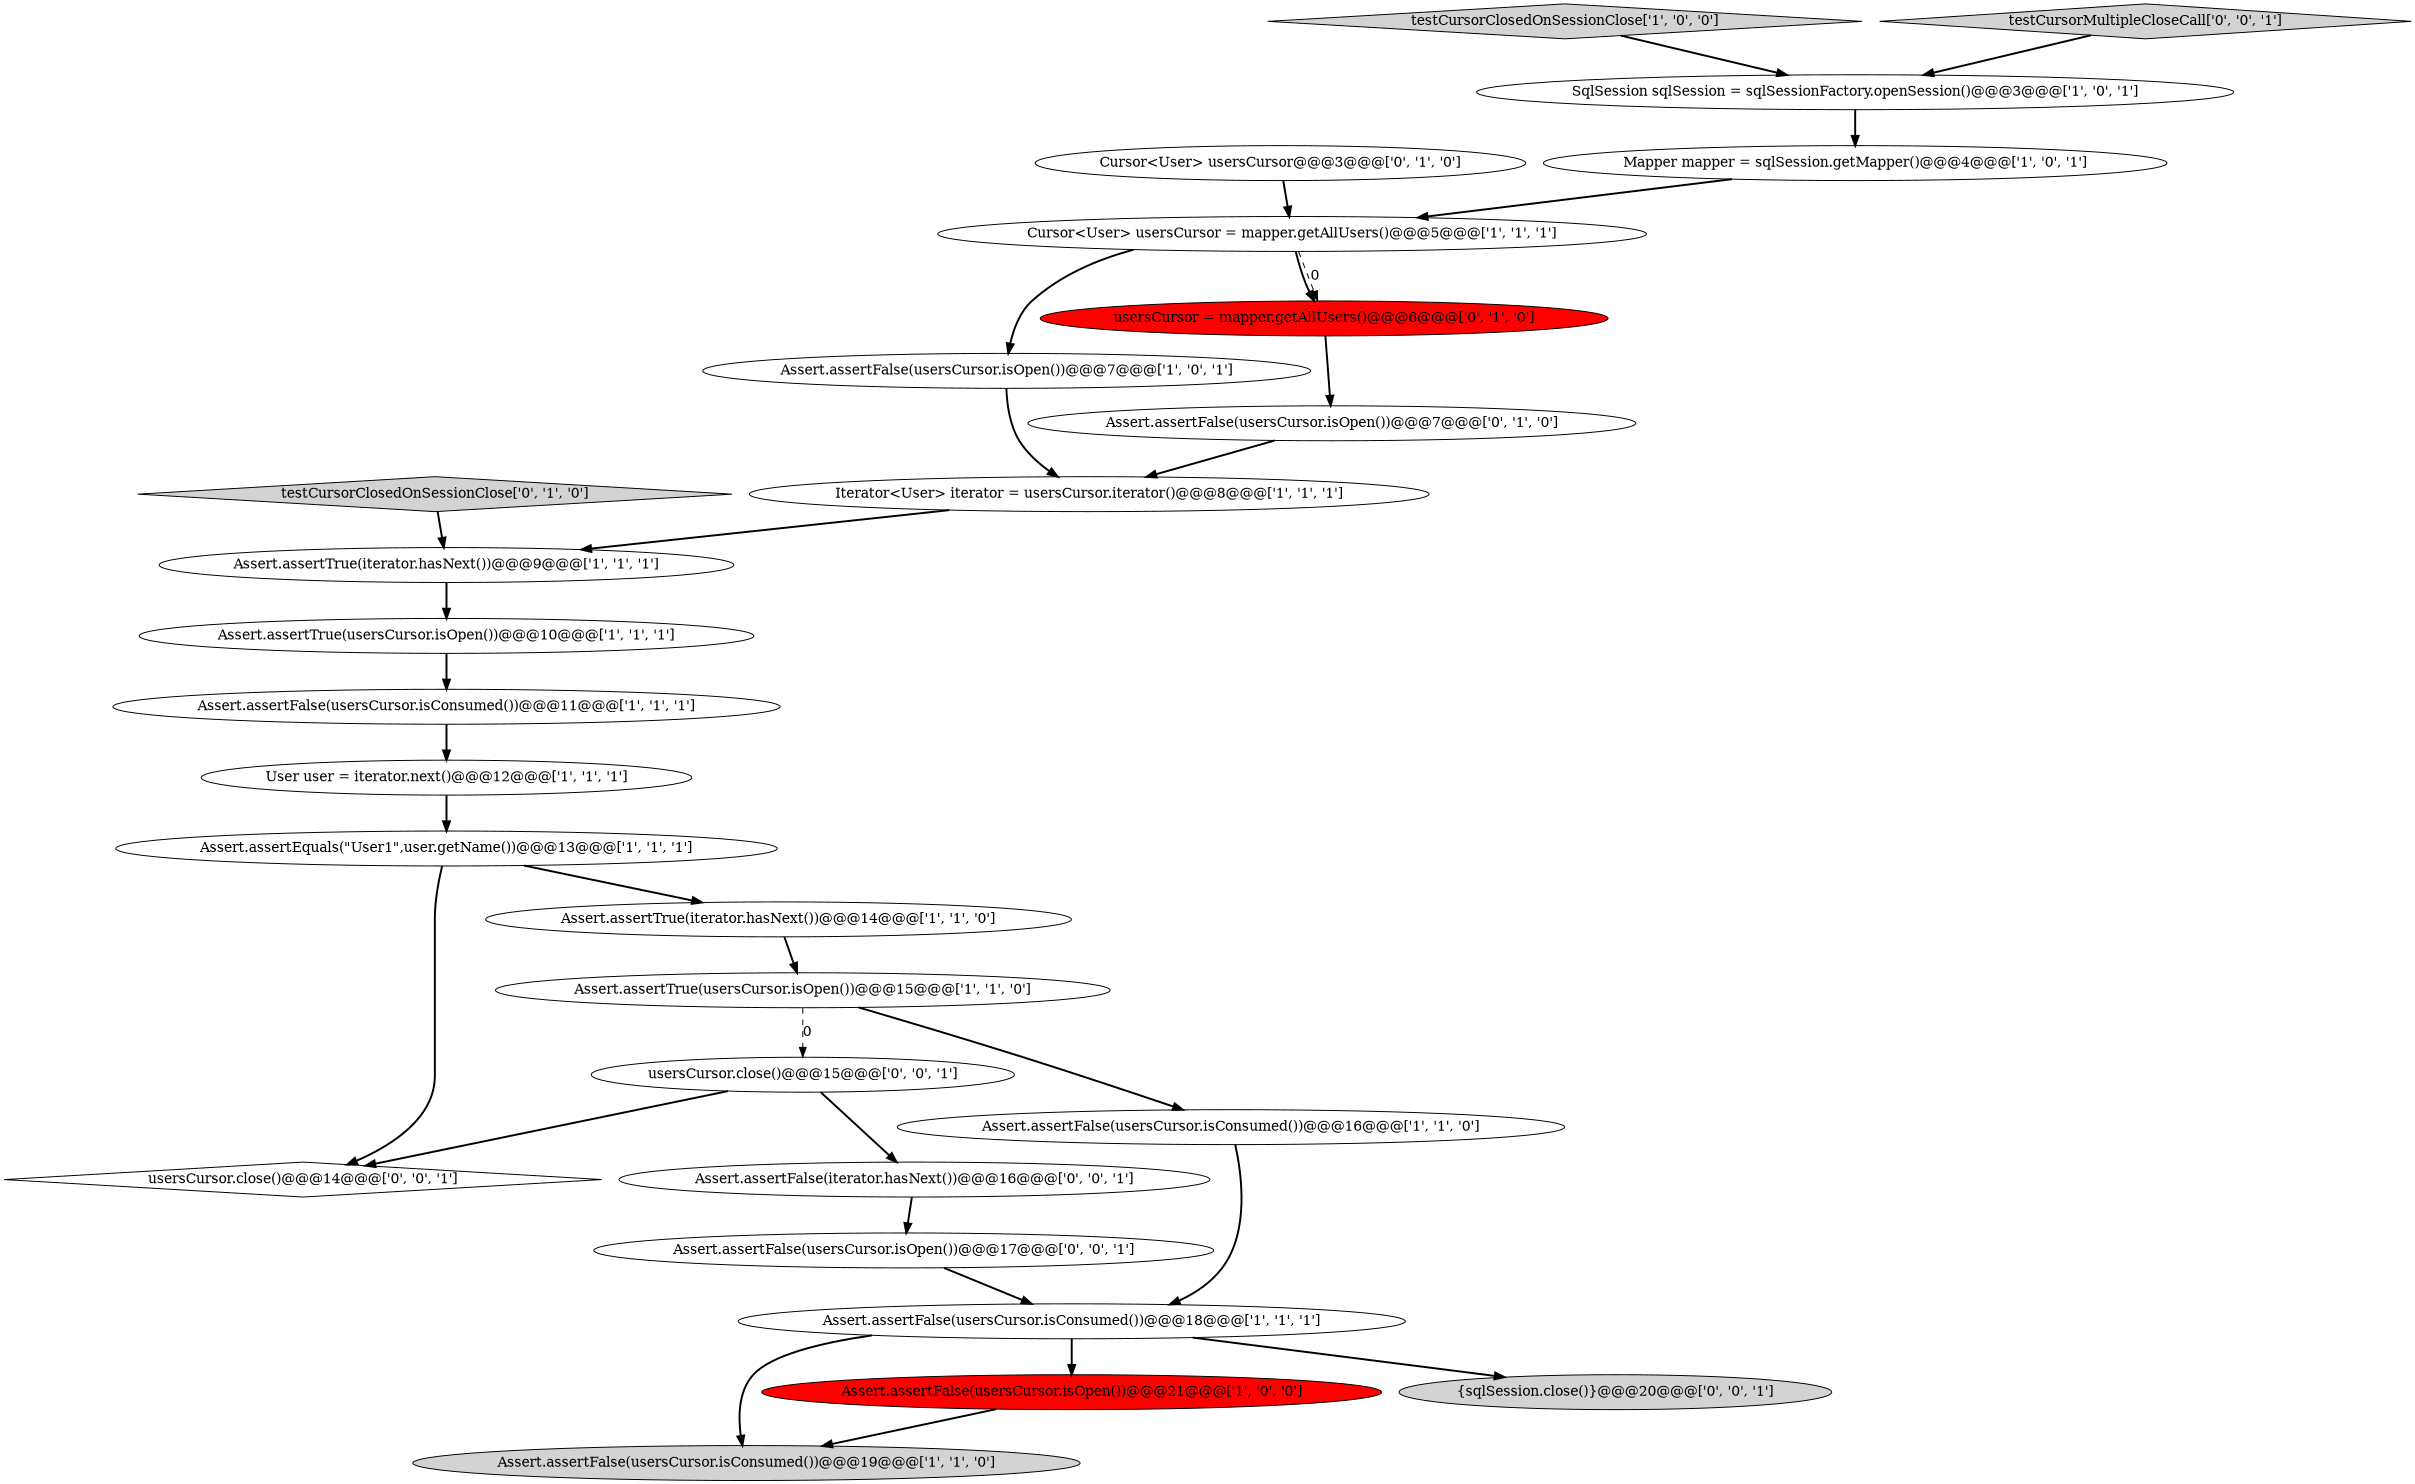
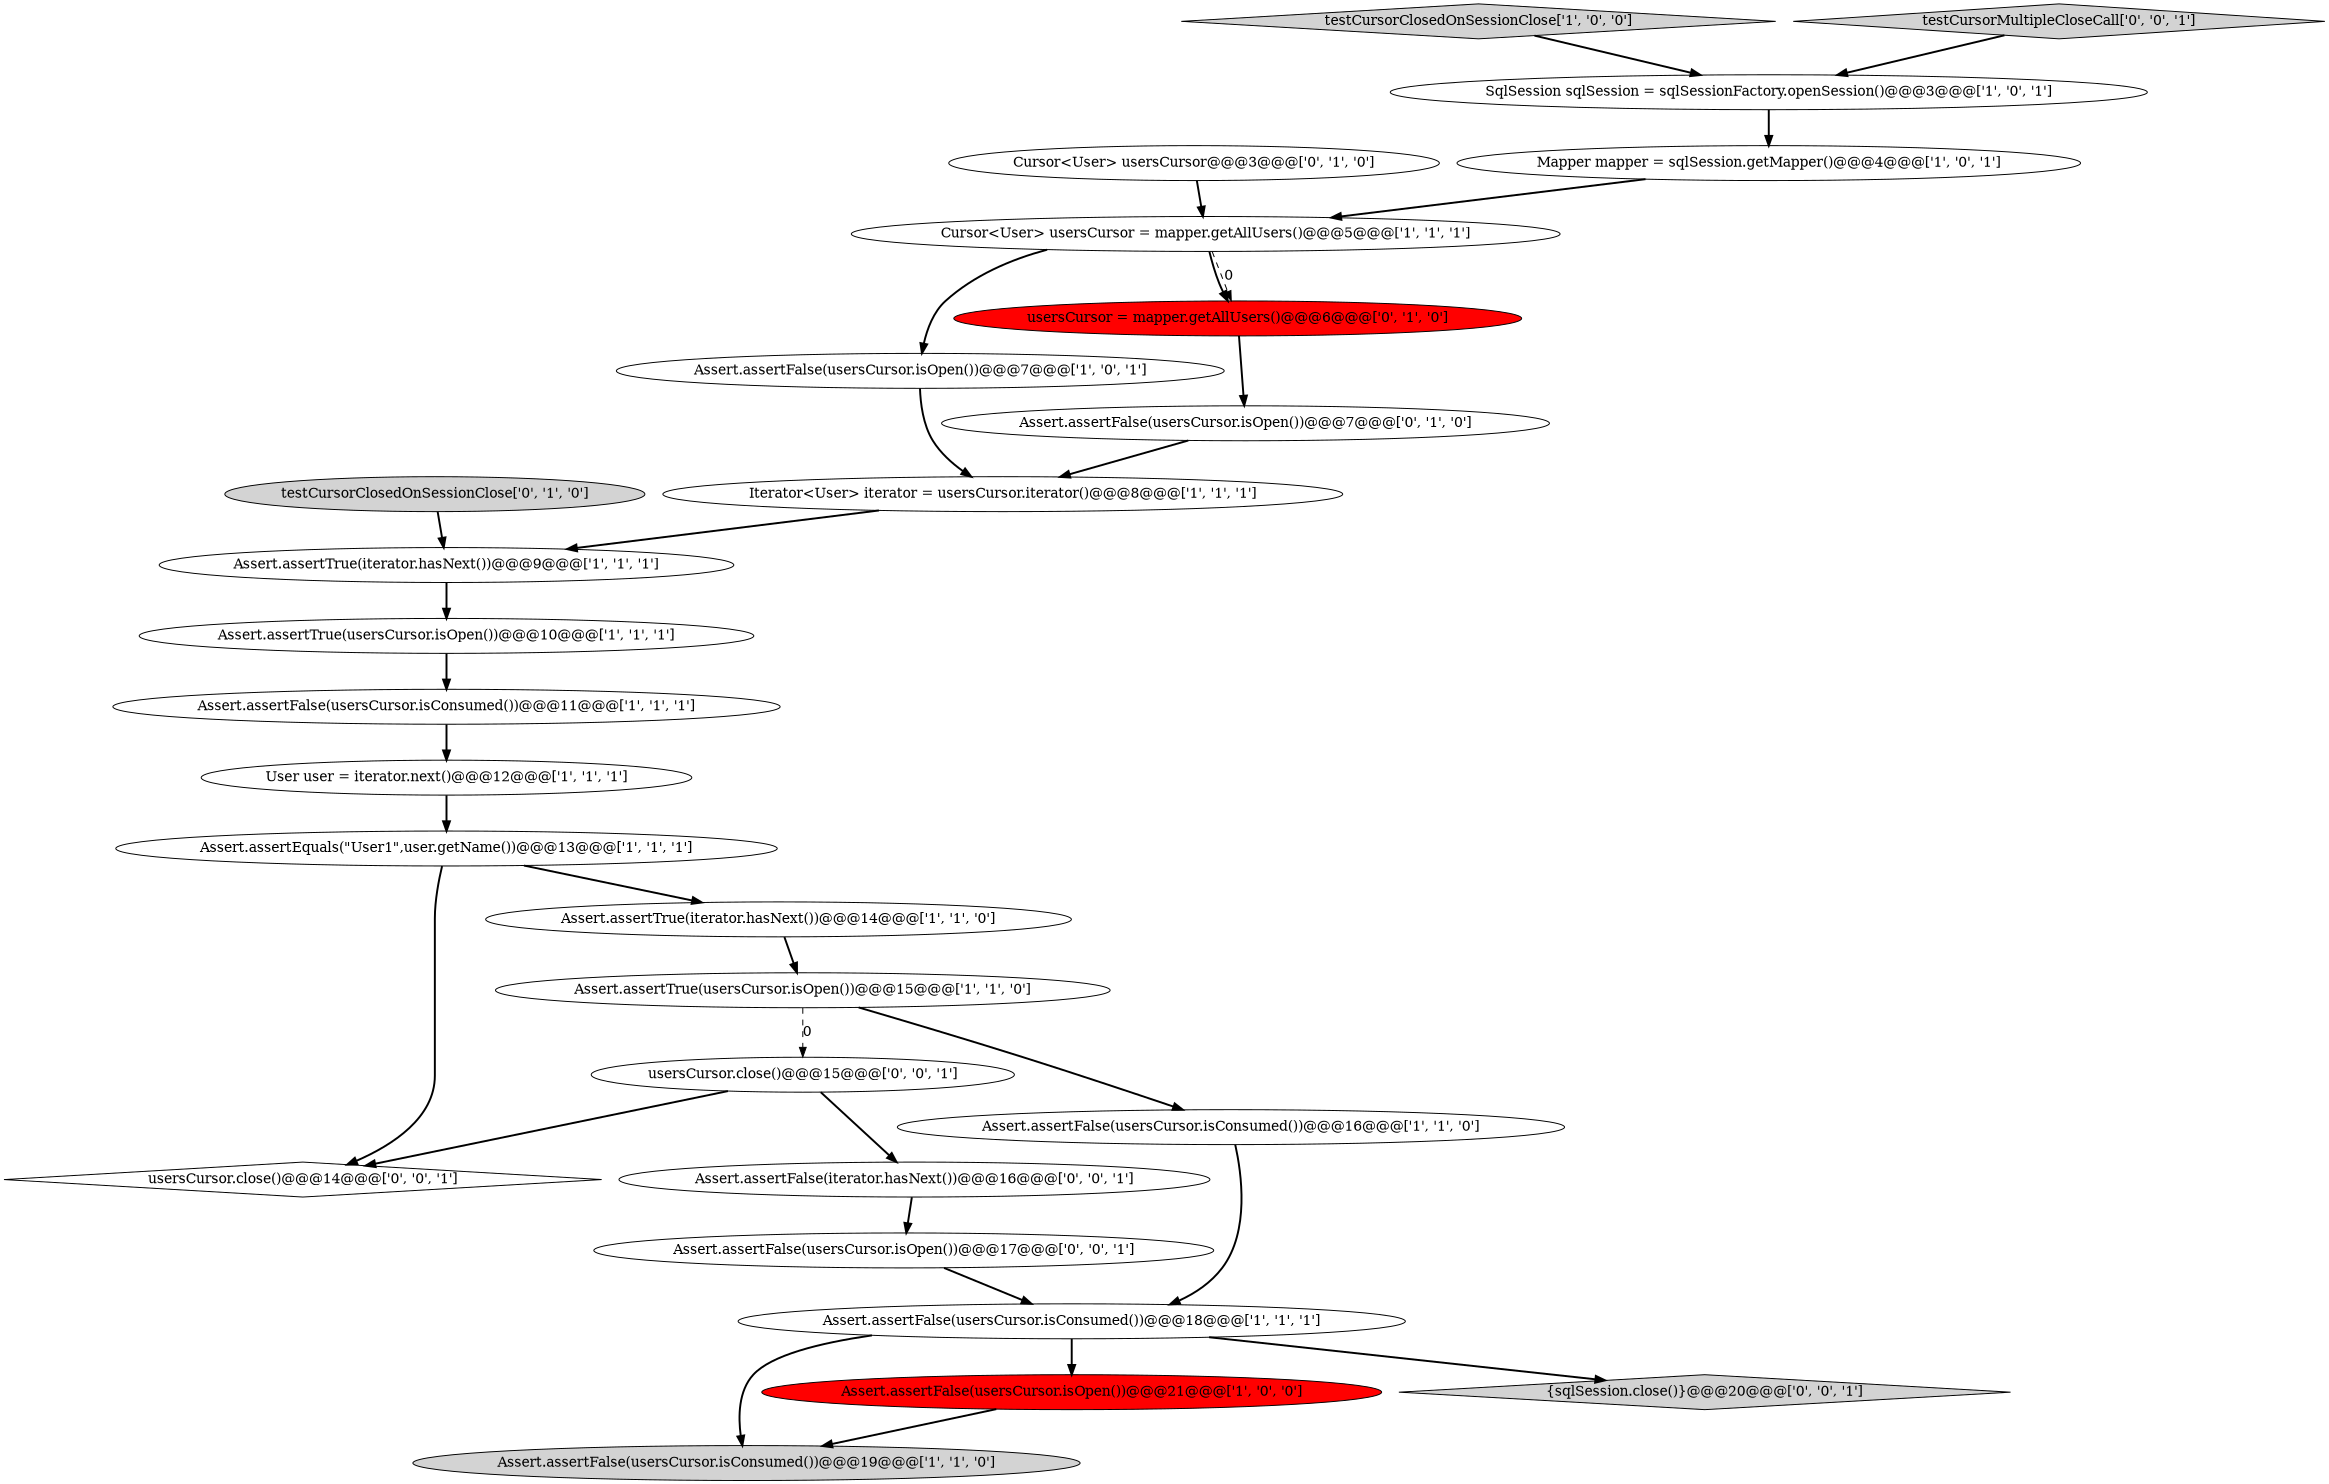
node "testCursorClosedOnSessionClose['0', '1', '0']": shape diamond -> ellipse
node "{sqlSession.close()}@@@20@@@['0', '0', '1']": shape ellipse -> diamond
